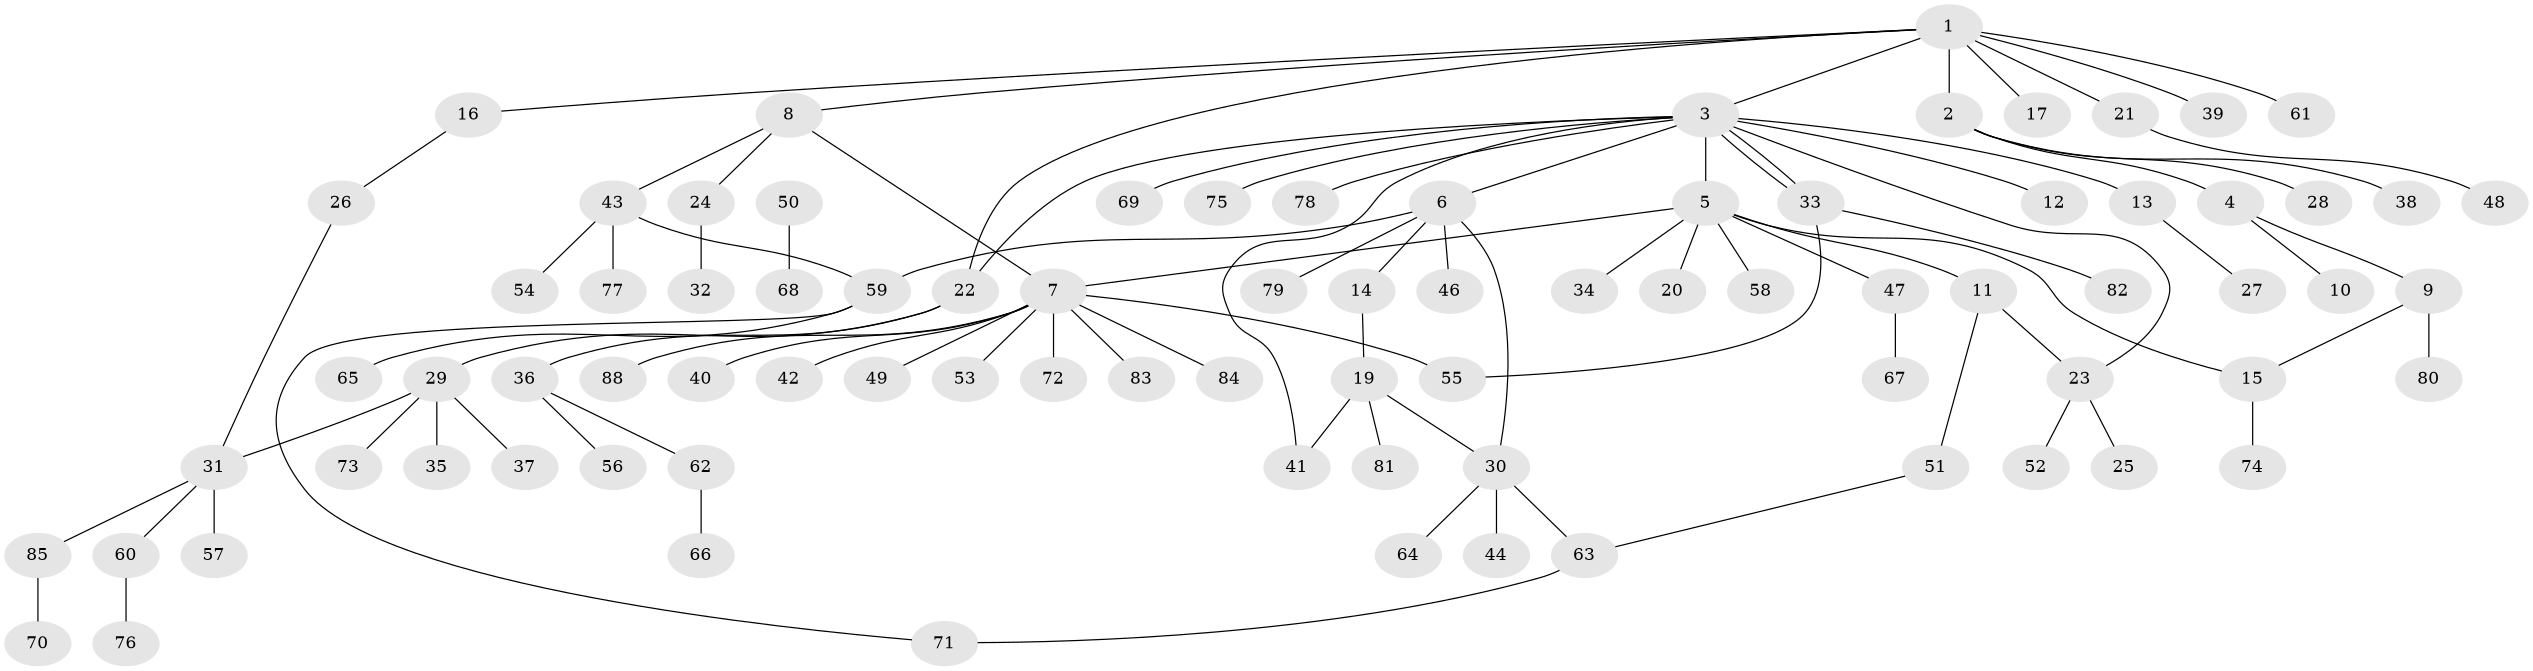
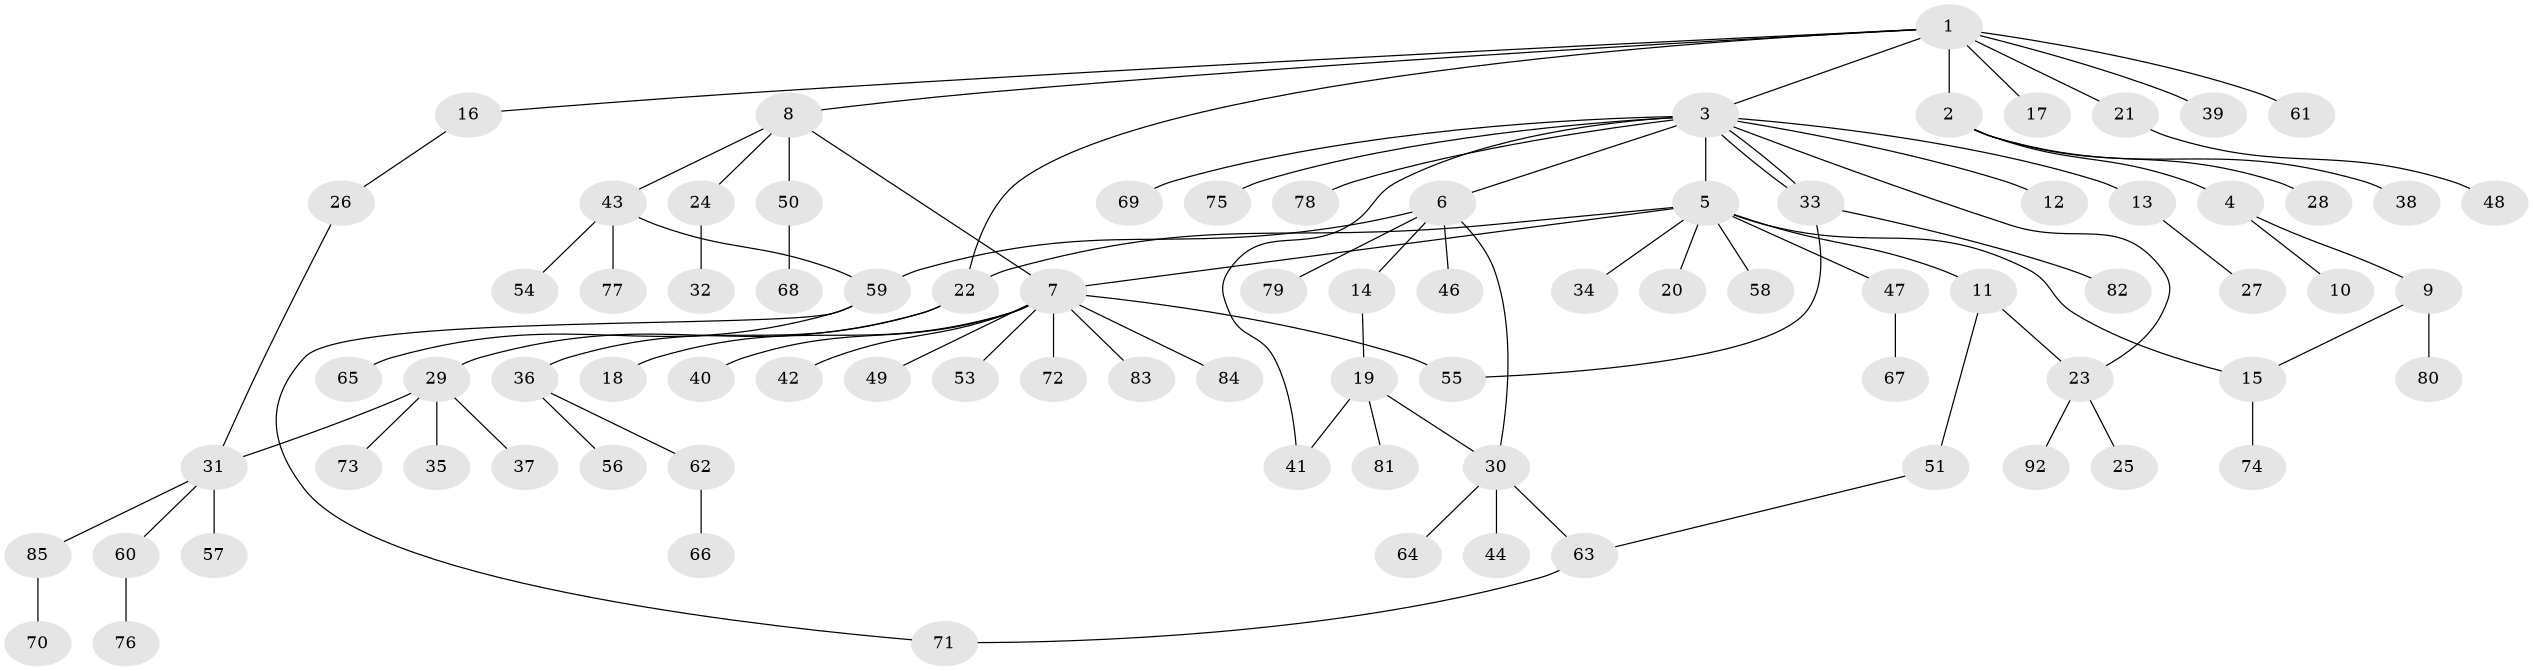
edge "3" -- "22": now "5" -- "22"
edge "8" -- "50": added
node "88": label "88" -> "18"
node "52": label "52" -> "92"
